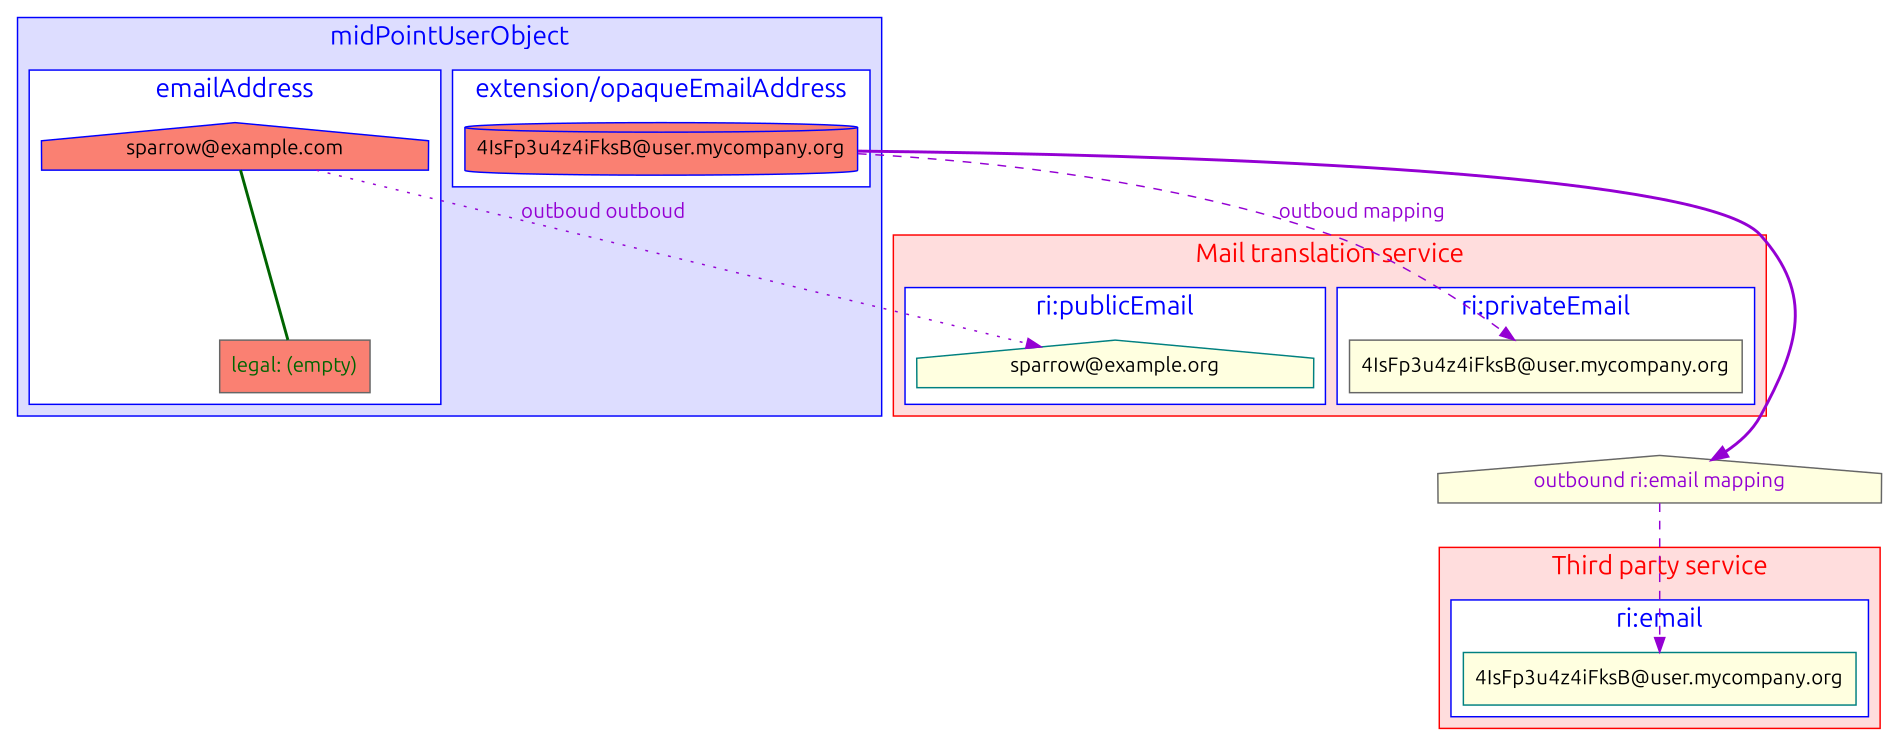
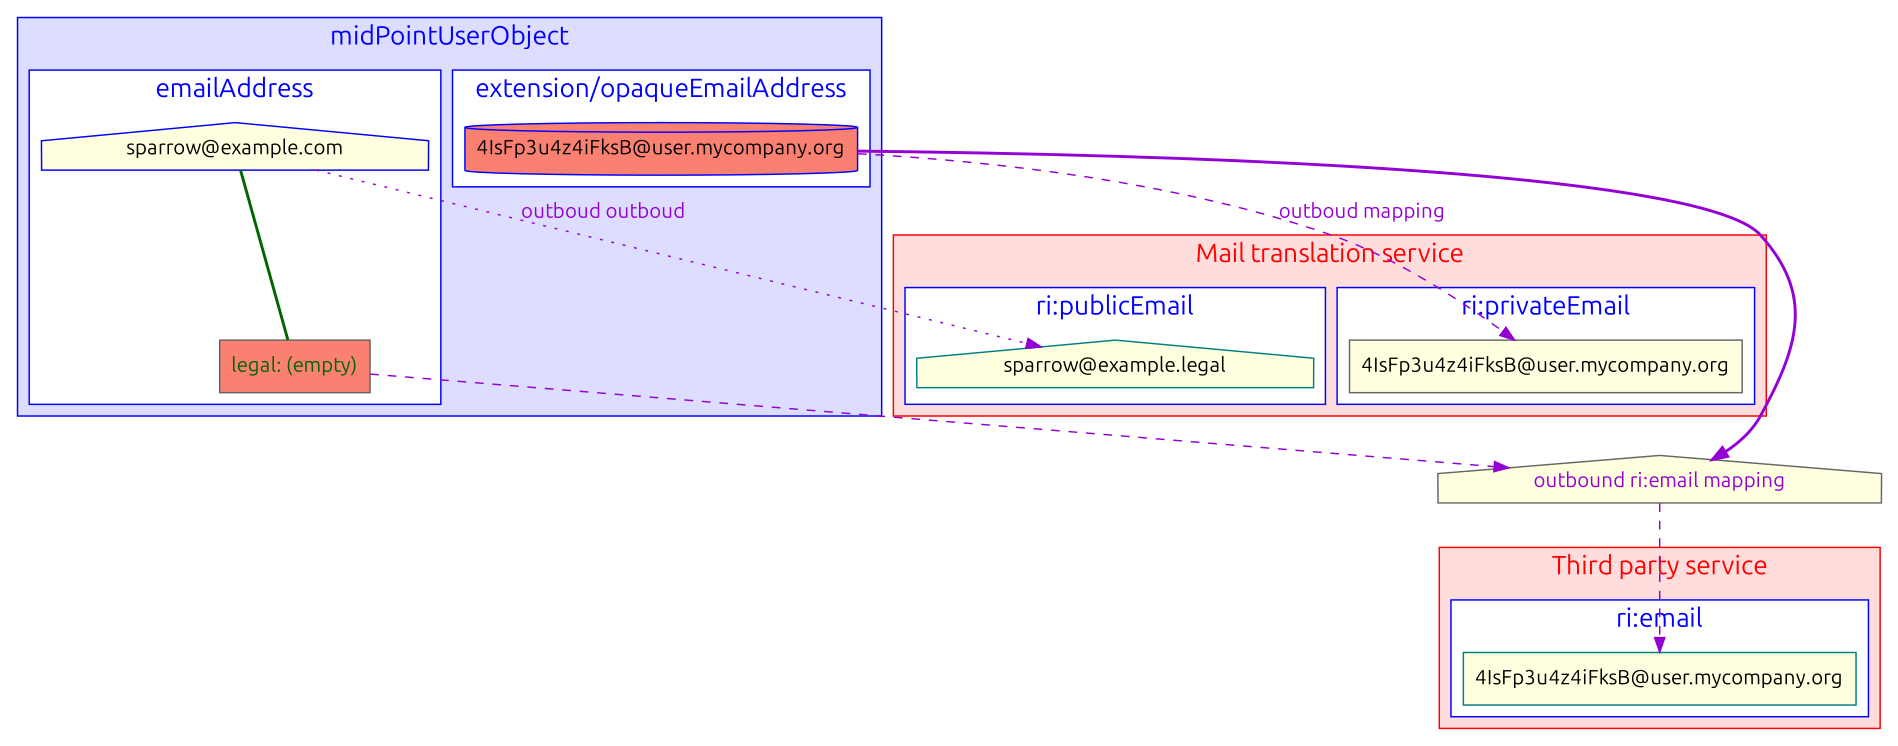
node "sparrow@example.com": fillcolor salmon -> lightyellow
node "sparrow@example.org": label "sparrow@example.org" -> "sparrow@example.legal"
edge "legal: (empty)" -> "outbound ri:email mapping": added
